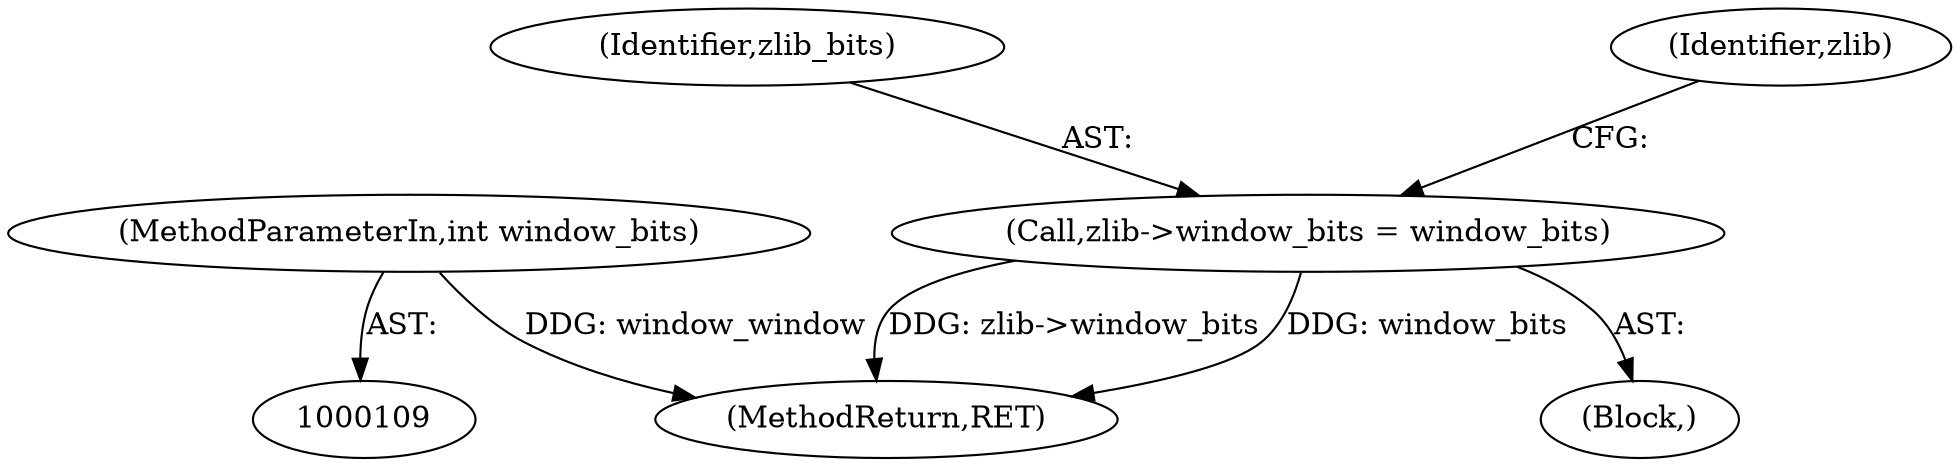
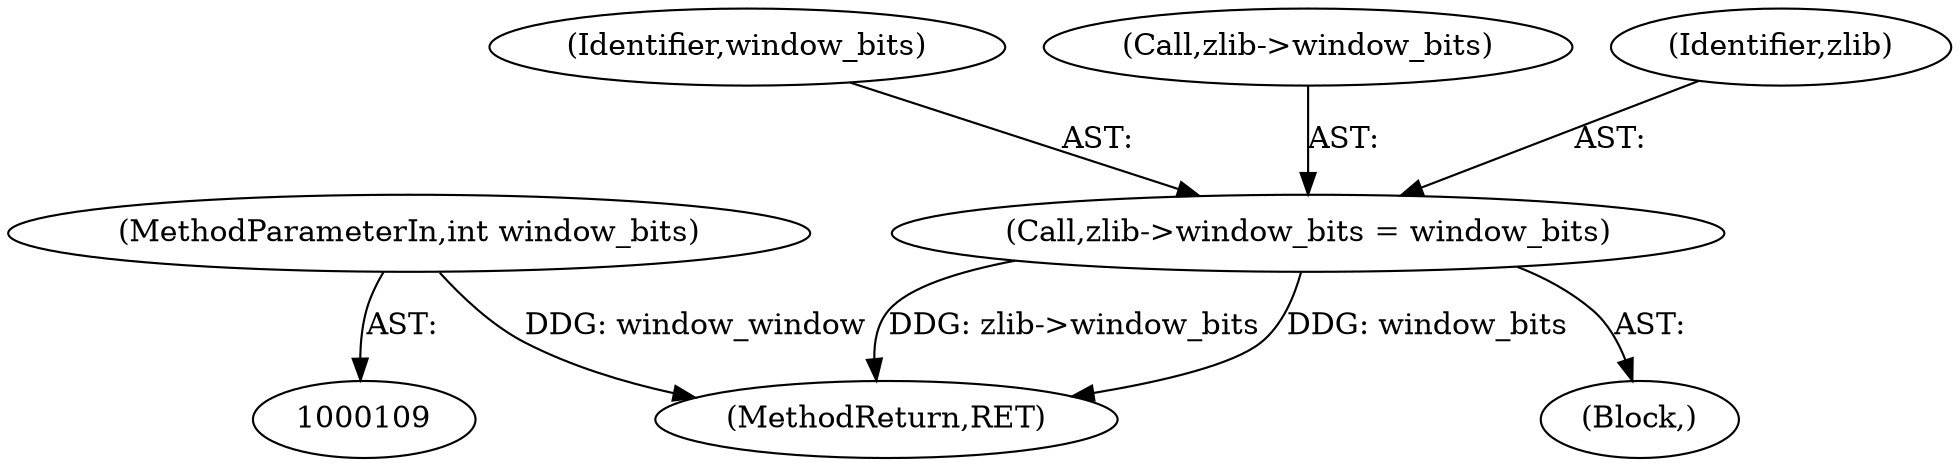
node "(Identifier,zlib_bits)": label "(Identifier,zlib_bits)" -> "(Identifier,window_bits)"
node "(Call,zlib->window_bits)": added
edge "(Identifier,zlib)" -> "(Call,zlib->window_bits = window_bits)": label "CFG: " -> "AST: "
